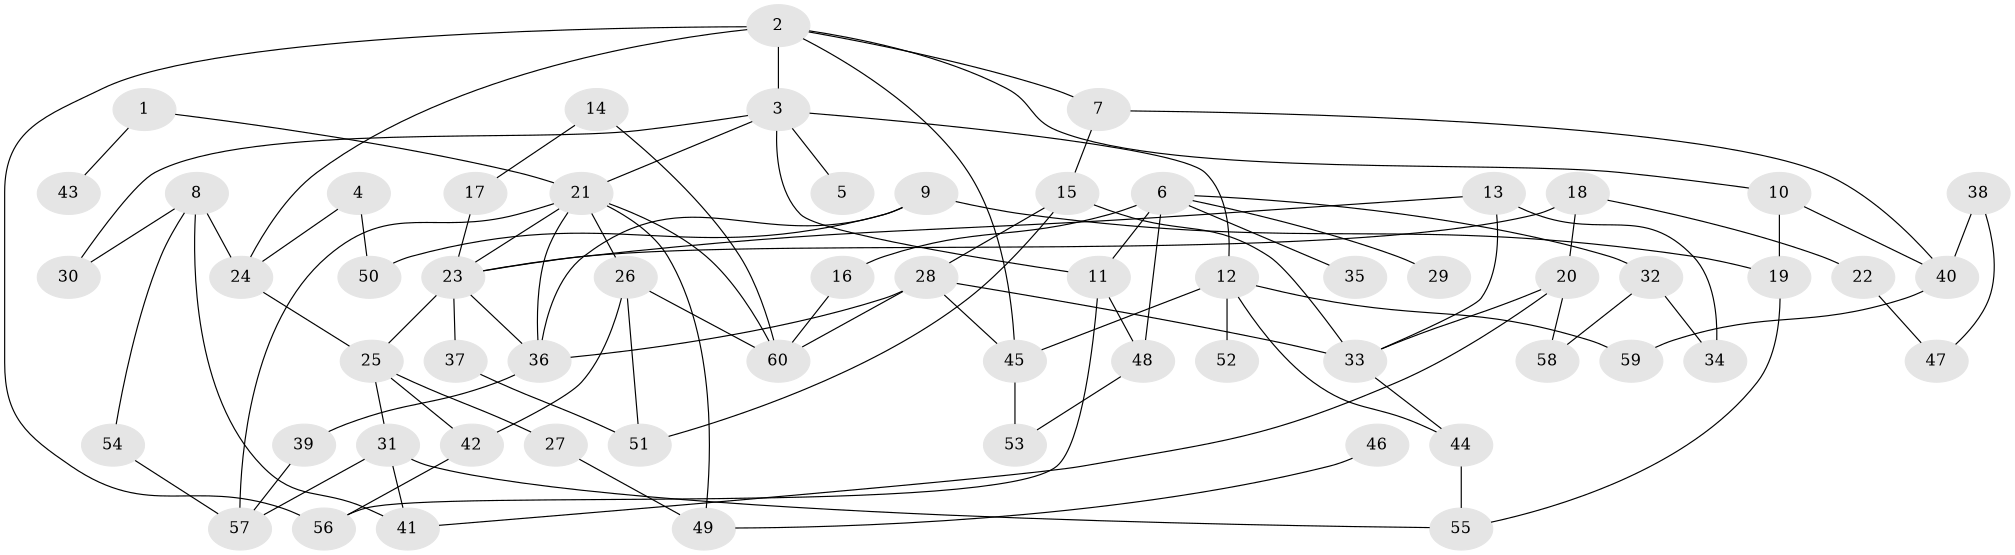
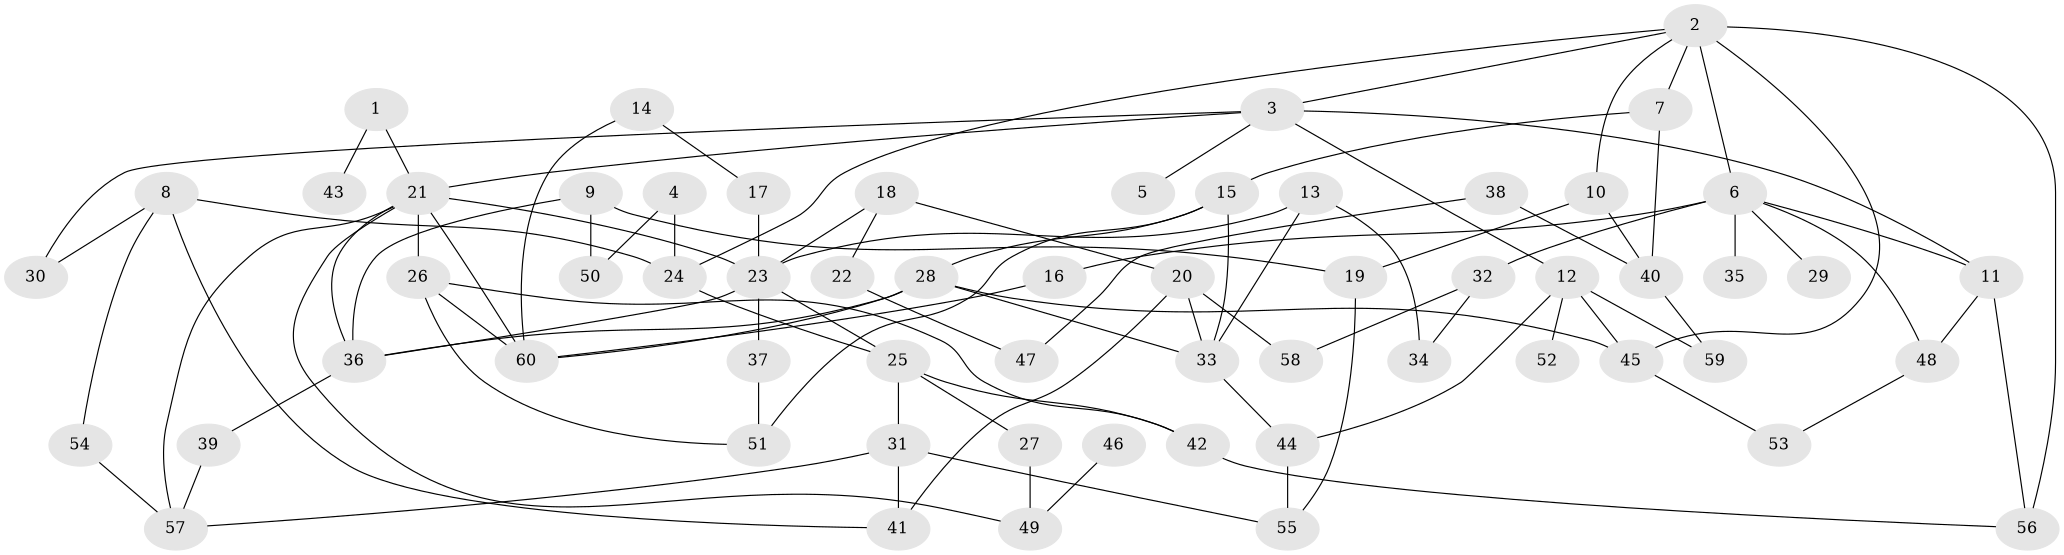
edge "2" -- "6": added
